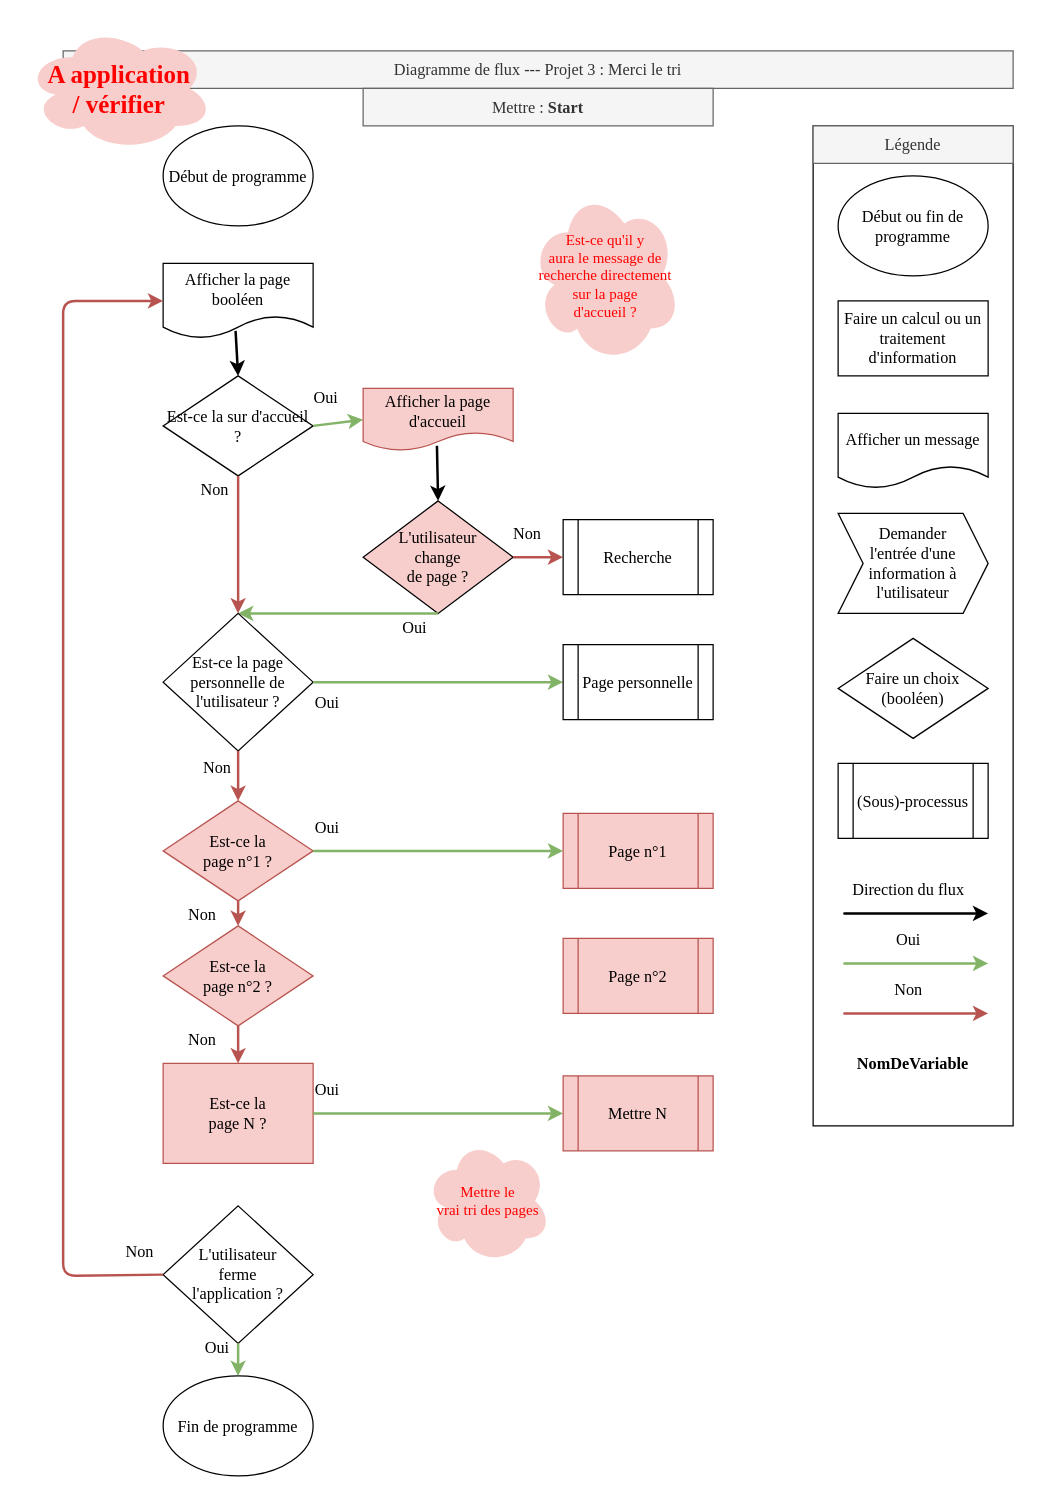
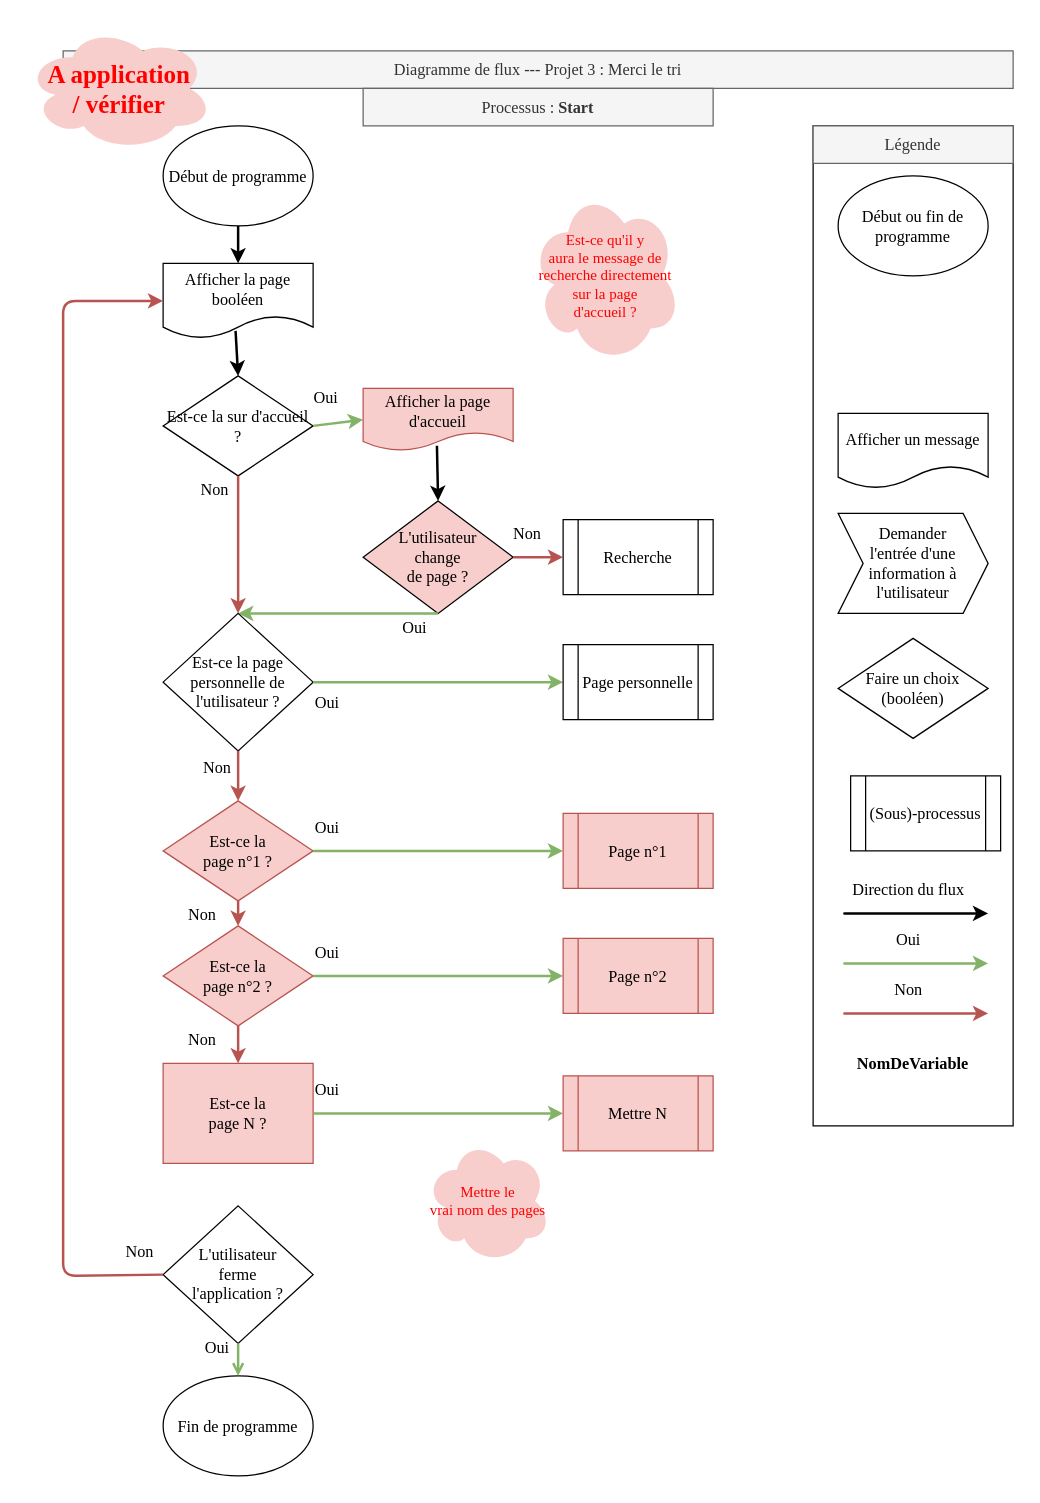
node "Mettre : Start": label "Mettre : Start" -> "Processus : Start"
edge "Début de programme" -> "Afficher la page booléen": added
node "Faire un calcul ou un traitement d'information": removed
node "(Sous)-processus": moved (913, 801) -> (926, 813)
edge "Est-ce la page n°2 ?" -> "Page n°2": added, label "Oui"
node "Mettre le vrai tri des pages": label "Mettre le vrai tri des pages" -> "Mettre le vrai nom des pages"
edge "L'utilisateur ferme l'application ?" -> "Fin de programme": arrowhead classic -> open
